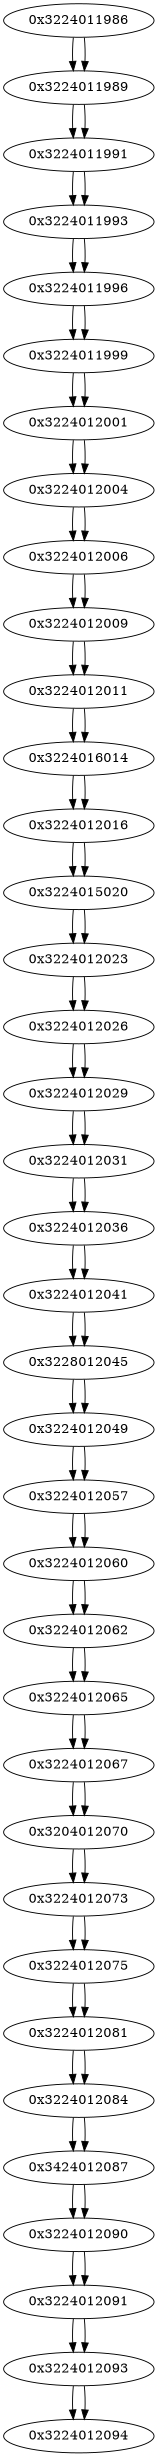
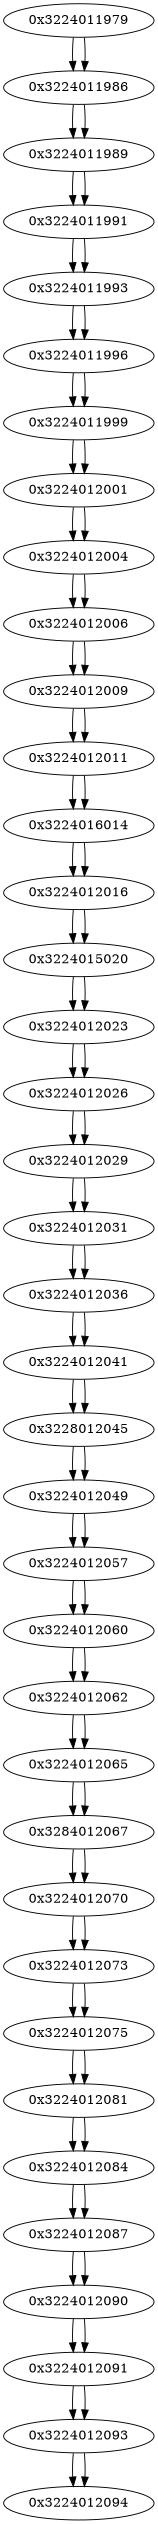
node "0x3224011979": added
node "0x3224012067": label "0x3224012067" -> "0x3284012067"
node "0x3204012070": label "0x3204012070" -> "0x3224012070"
node "0x3424012087": label "0x3424012087" -> "0x3224012087"
